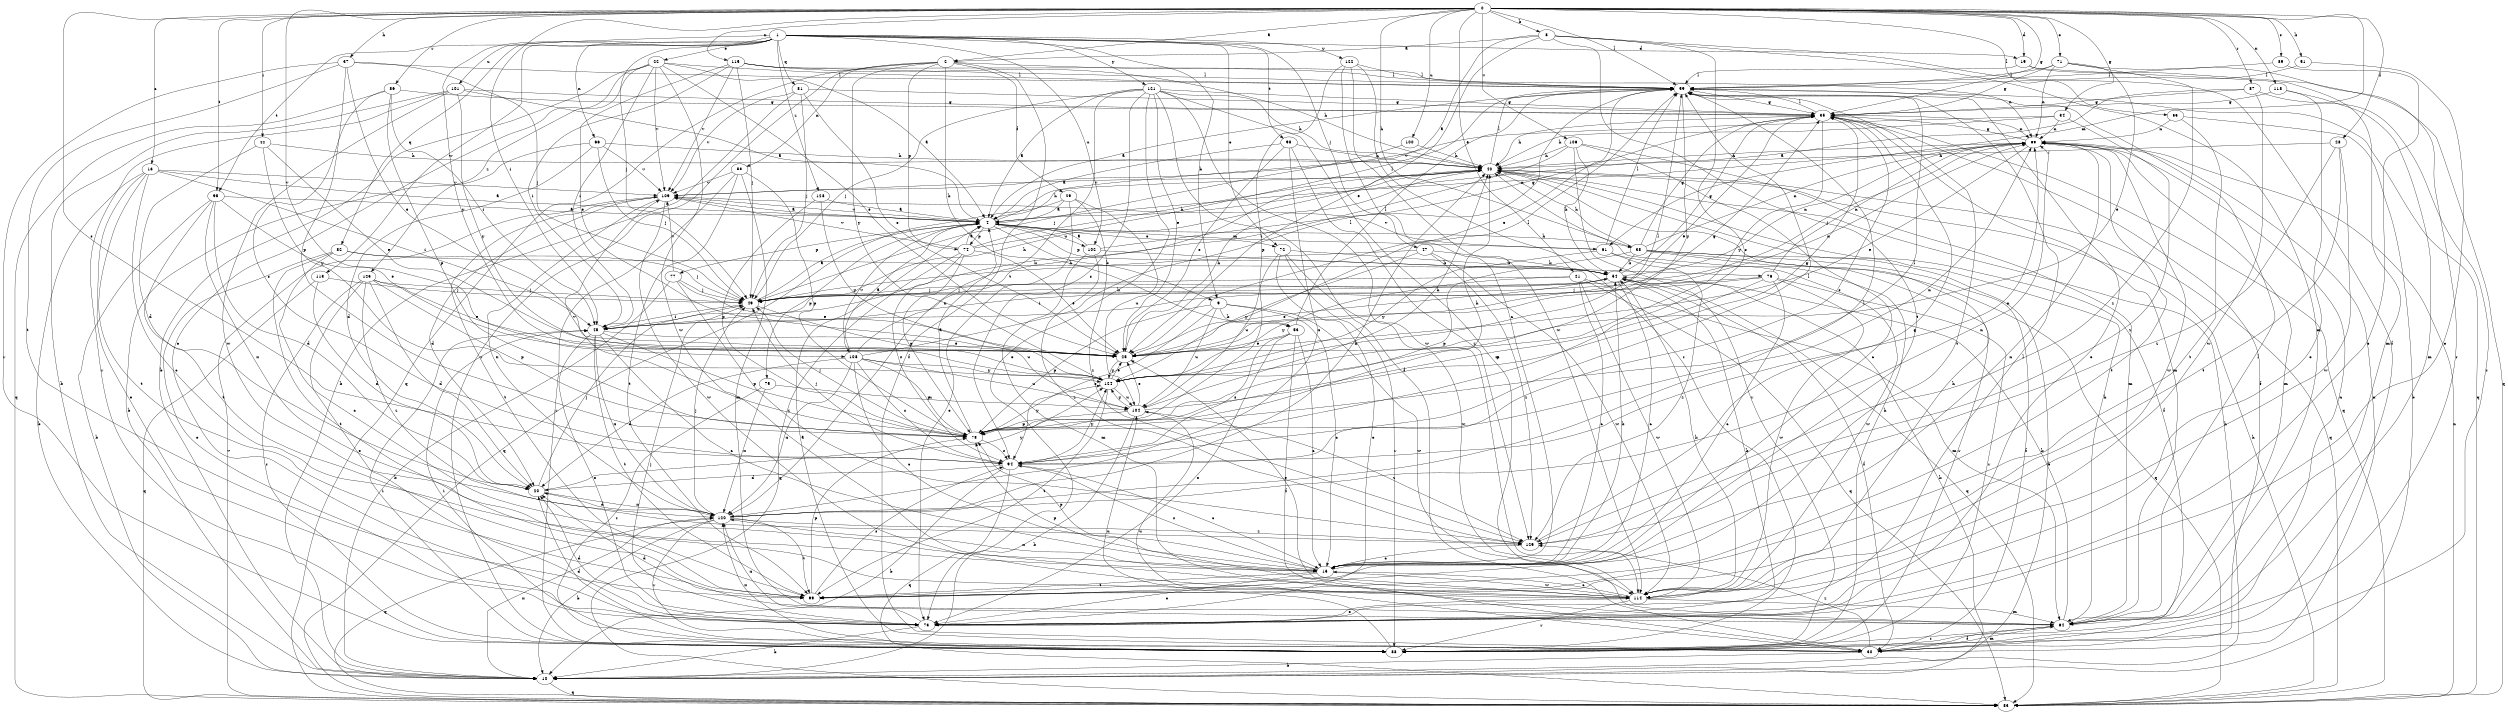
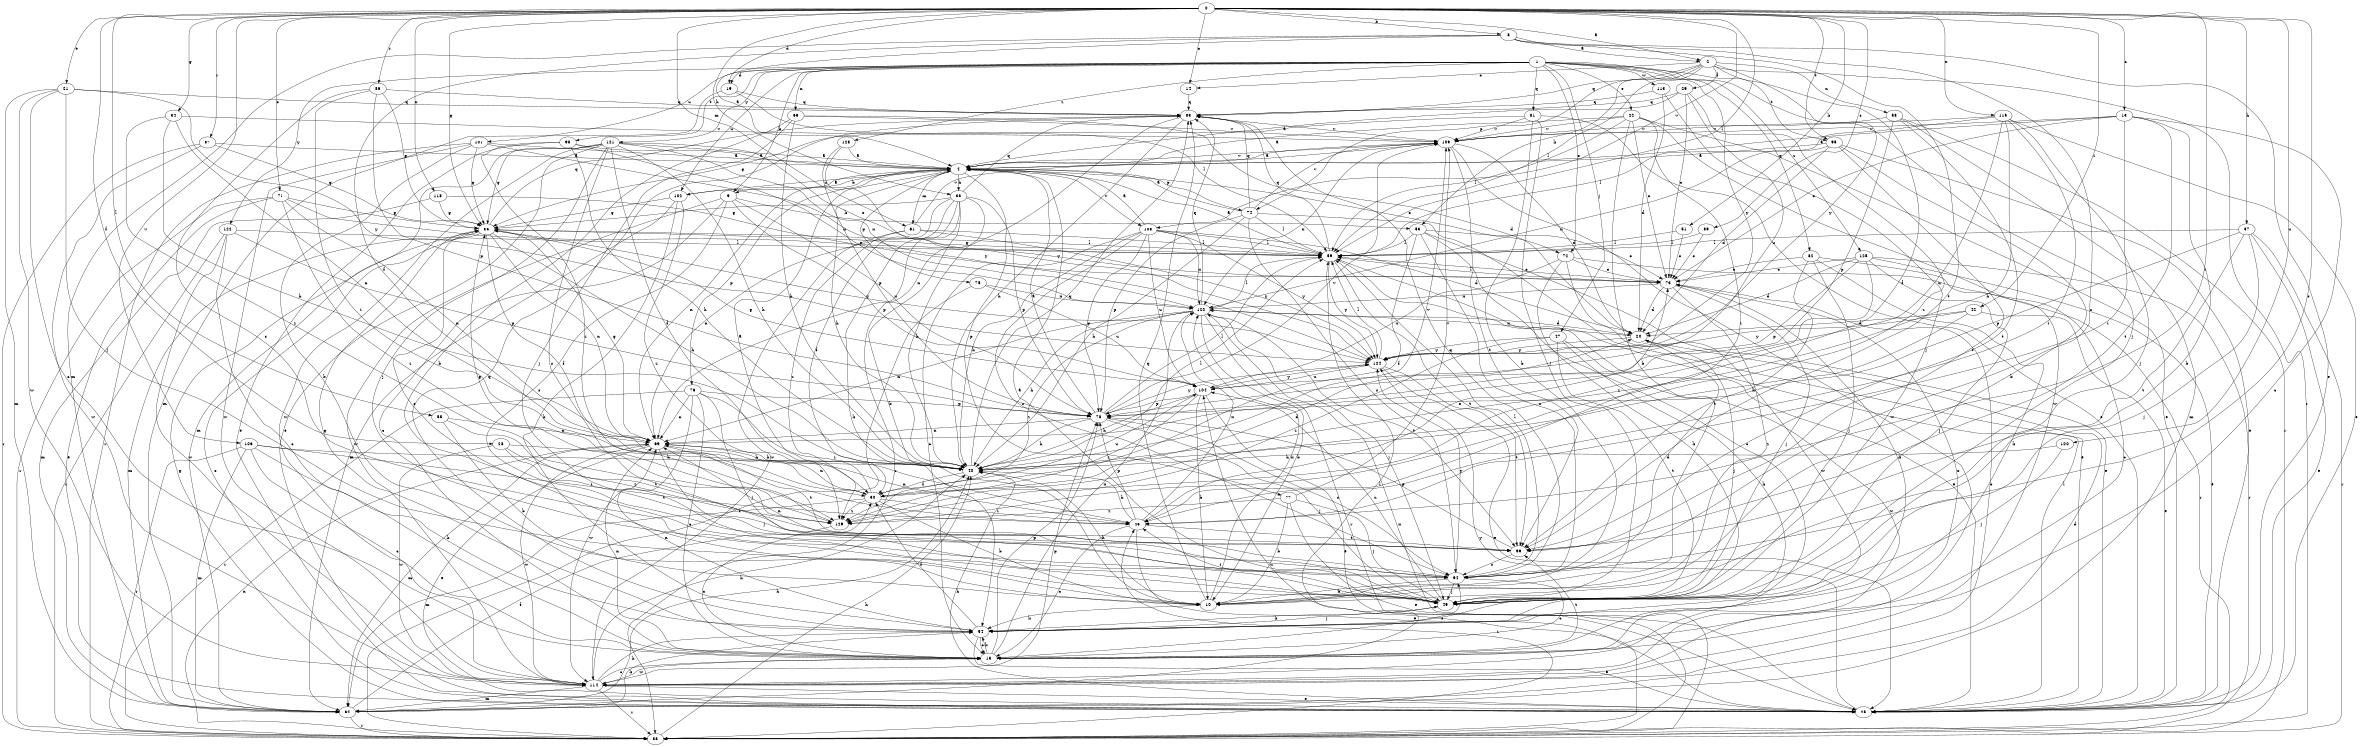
node "14": added
edge "22" -> "125": now "1" -> "125"
edge "73" -> "10": label "b" -> "z"
